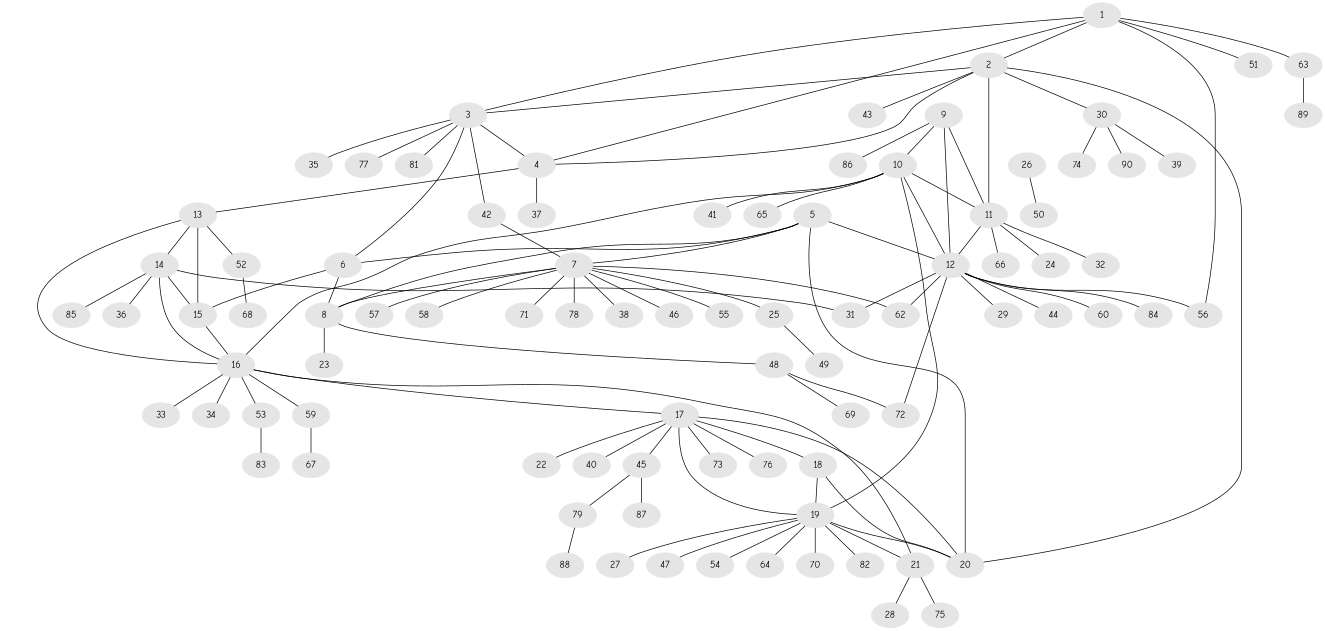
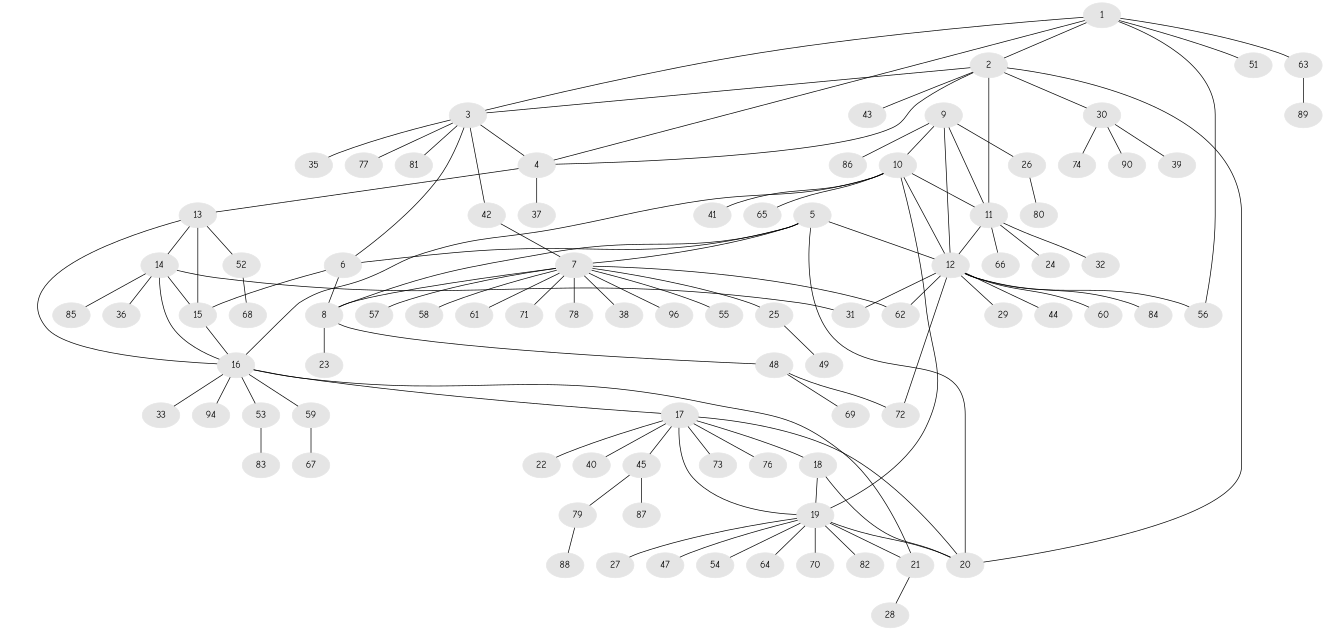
edge "9" -- "26": added
node "50": label "50" -> "80"
node "61": added
node "46": label "46" -> "96"
node "34": label "34" -> "94"
node "75": removed
